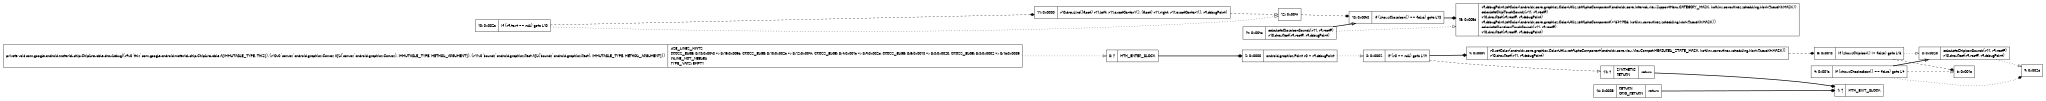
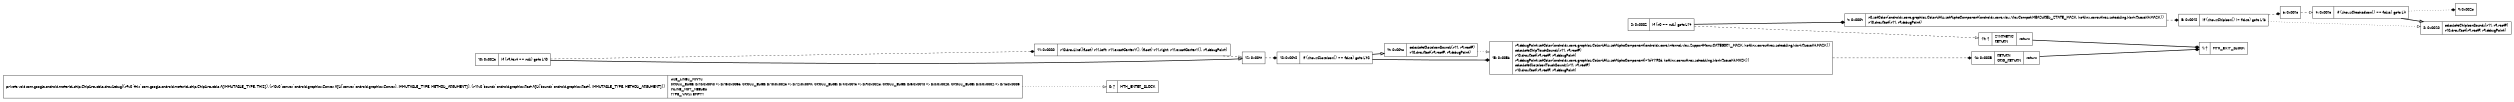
node "13: 0x0048": text "if (showsCloseIcon() == false) goto L13" -> "if (showsCloseIcon() == false) goto L73"
edge "14: 0x004a" -> "13: 0x0048": reversed
edge "10: 0x002e" -> "12: 0x0044": style dotted -> bold
node "2: 0x0000": removed
edge "15: 0x0056" -> "16: 0x0085": added
edge "8: 0x0020" -> "9: 0x002c": removed
edge "7: 0x001e" -> "6: 0x001a": reversed
